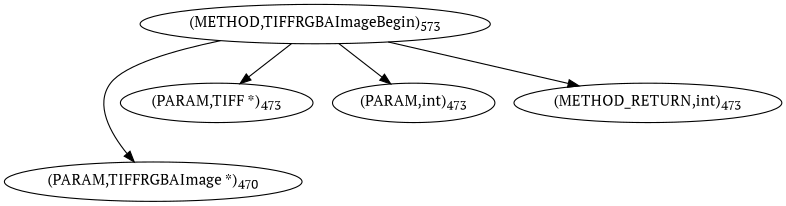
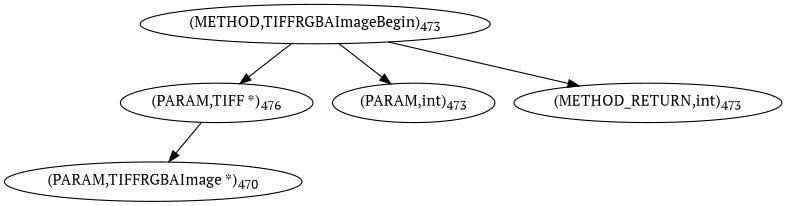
node "(METHOD,TIFFRGBAImageBegin)": text "573" -> "473"
edge "(METHOD,TIFFRGBAImageBegin)" -> "(PARAM,TIFFRGBAImage *)": now "(PARAM,TIFF *)" -> "(PARAM,TIFFRGBAImage *)"
node "(PARAM,TIFF *)": text "473" -> "476"
